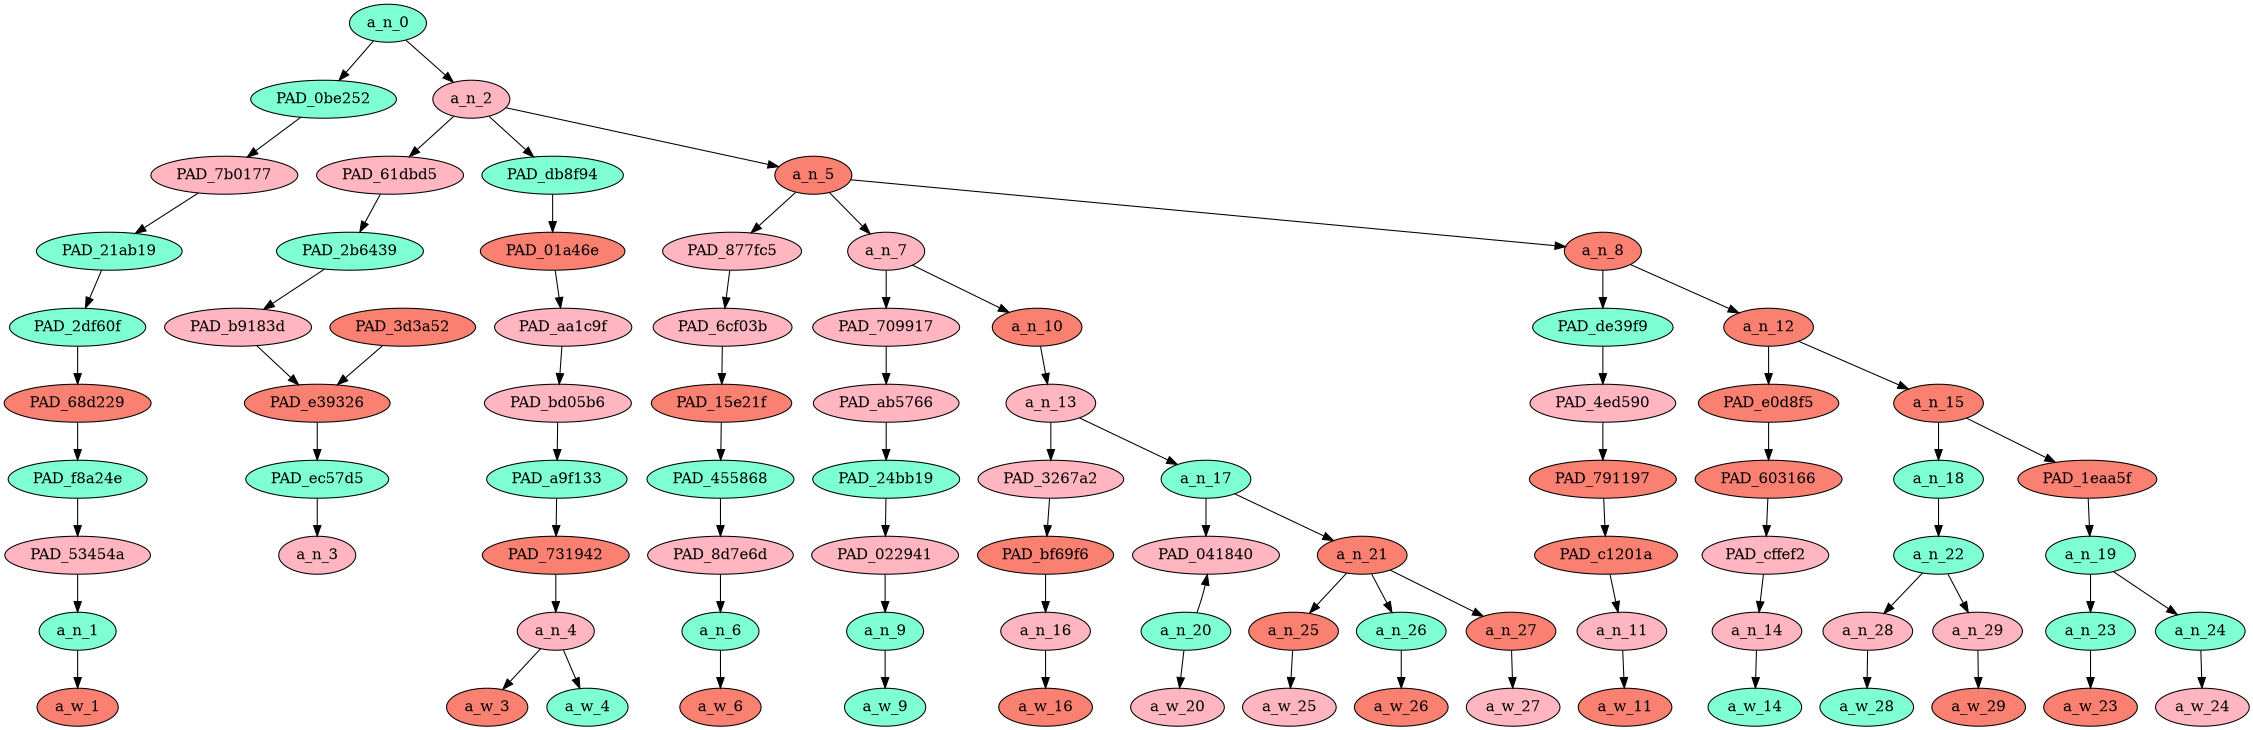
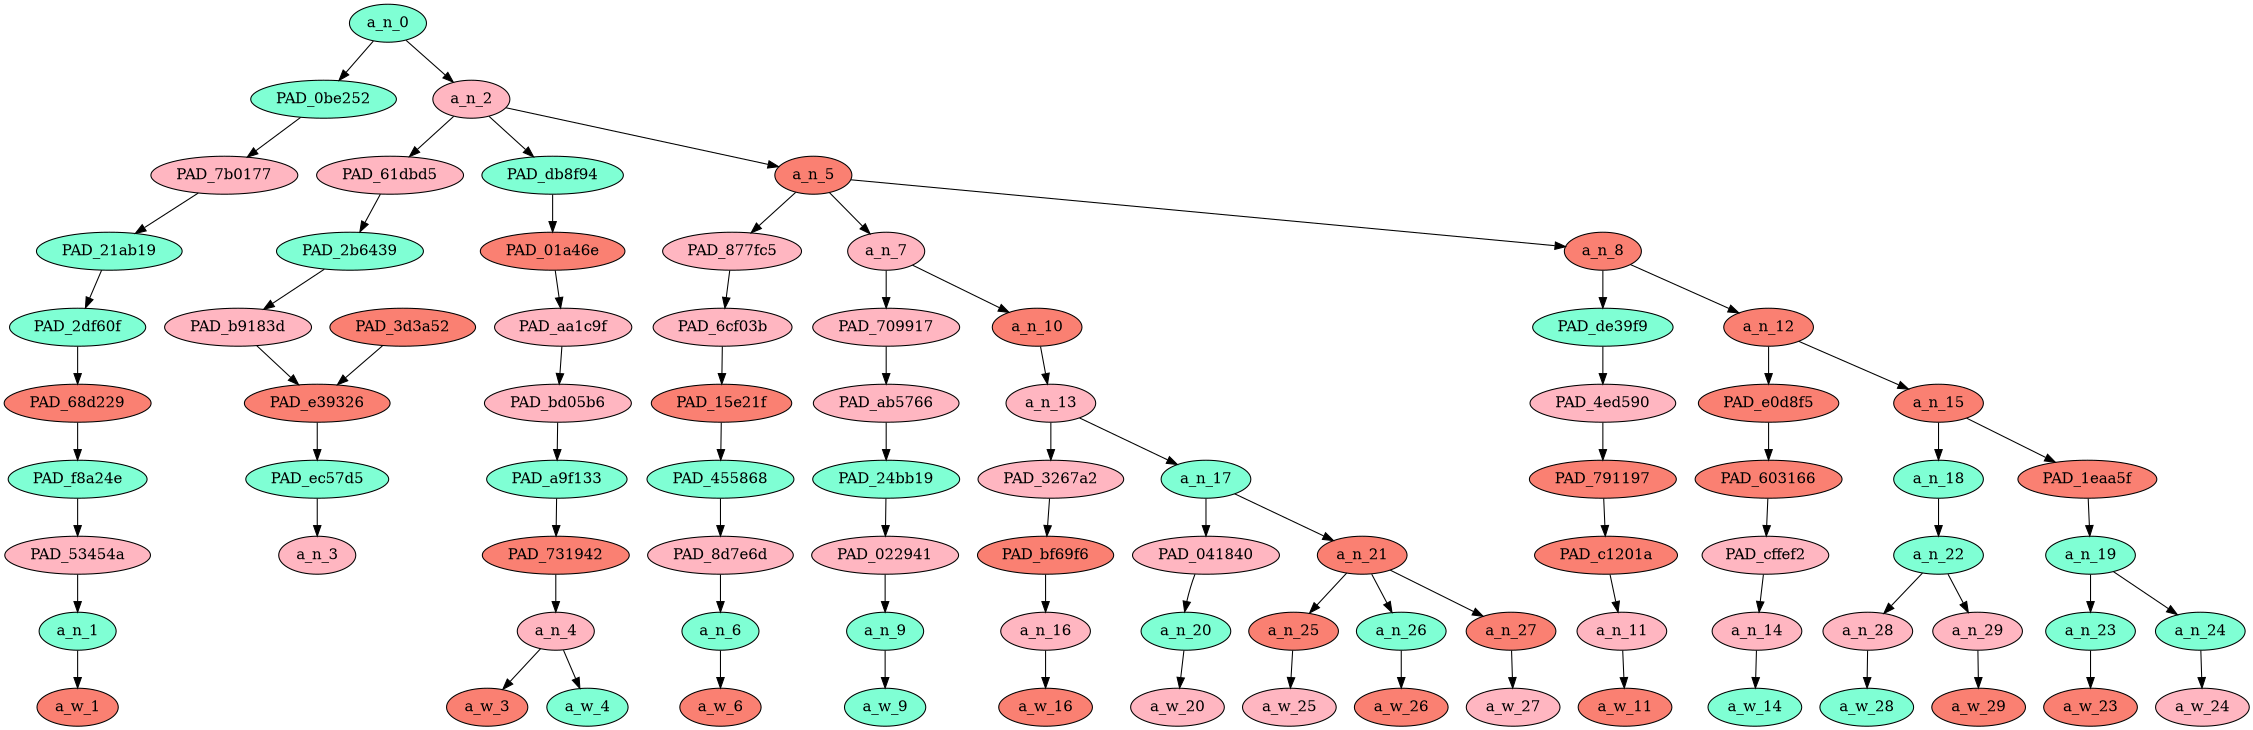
edge "a_n_20" -> "PAD_041840": reversed
